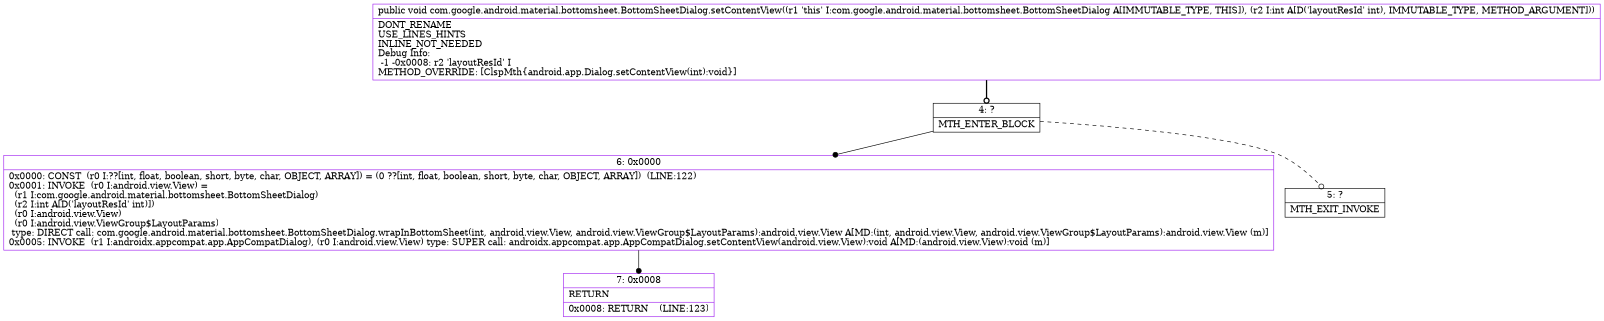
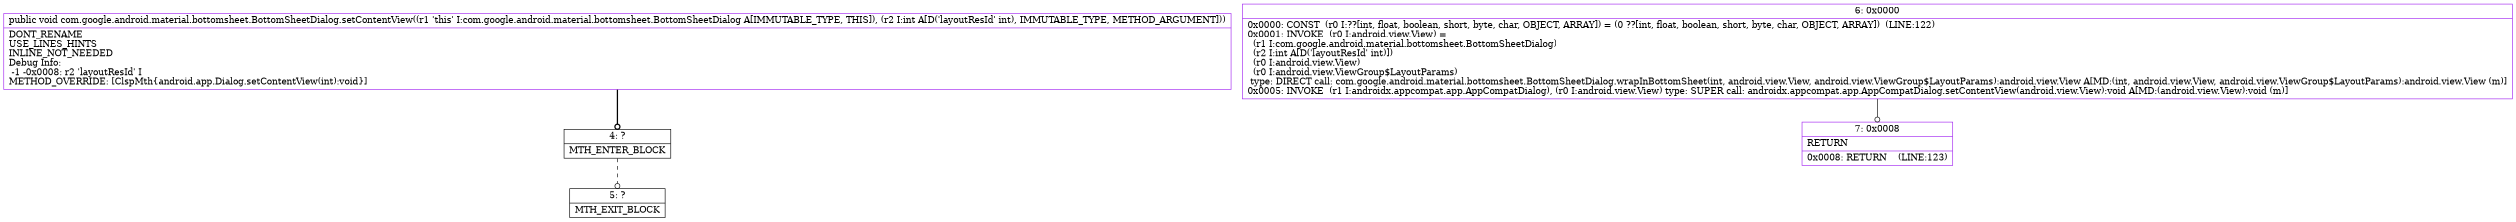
edge "4: ?" -> "6: 0x0000": removed
node "5: ?": text "MTH_EXIT_INVOKE" -> "MTH_EXIT_BLOCK"
edge "6: 0x0000" -> "7: 0x0008": arrowhead dot -> odot
